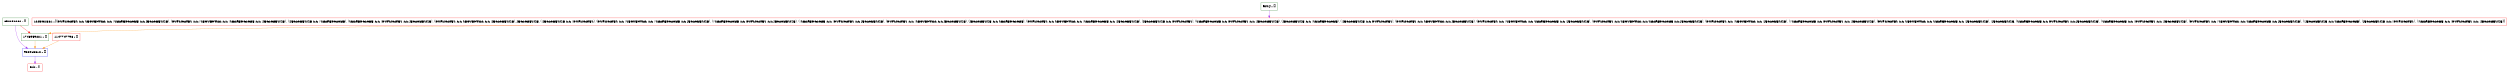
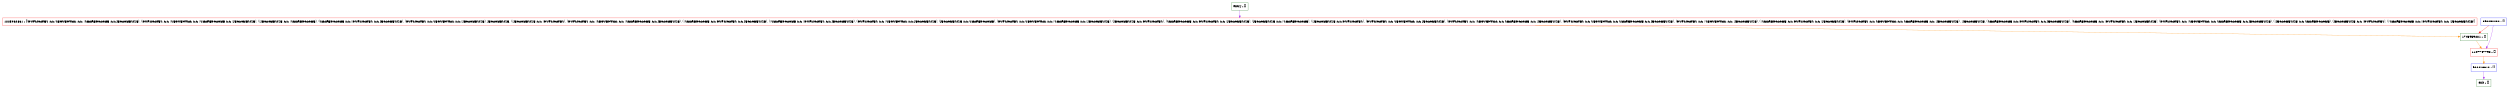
node "690252202 - []": color darkgreen -> blue
edge "690252202 - []" -> "922413612 - []": now "690252202 - []" -> "1147747798 - []"
edge "1748959221 - []" -> "922413612 - []": now "1748959221 - []" -> "1147747798 - []"
node "exit - []": color red -> darkgreen
